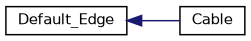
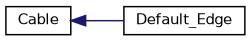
edge "Cable" -> "Default_Edge": reversed
